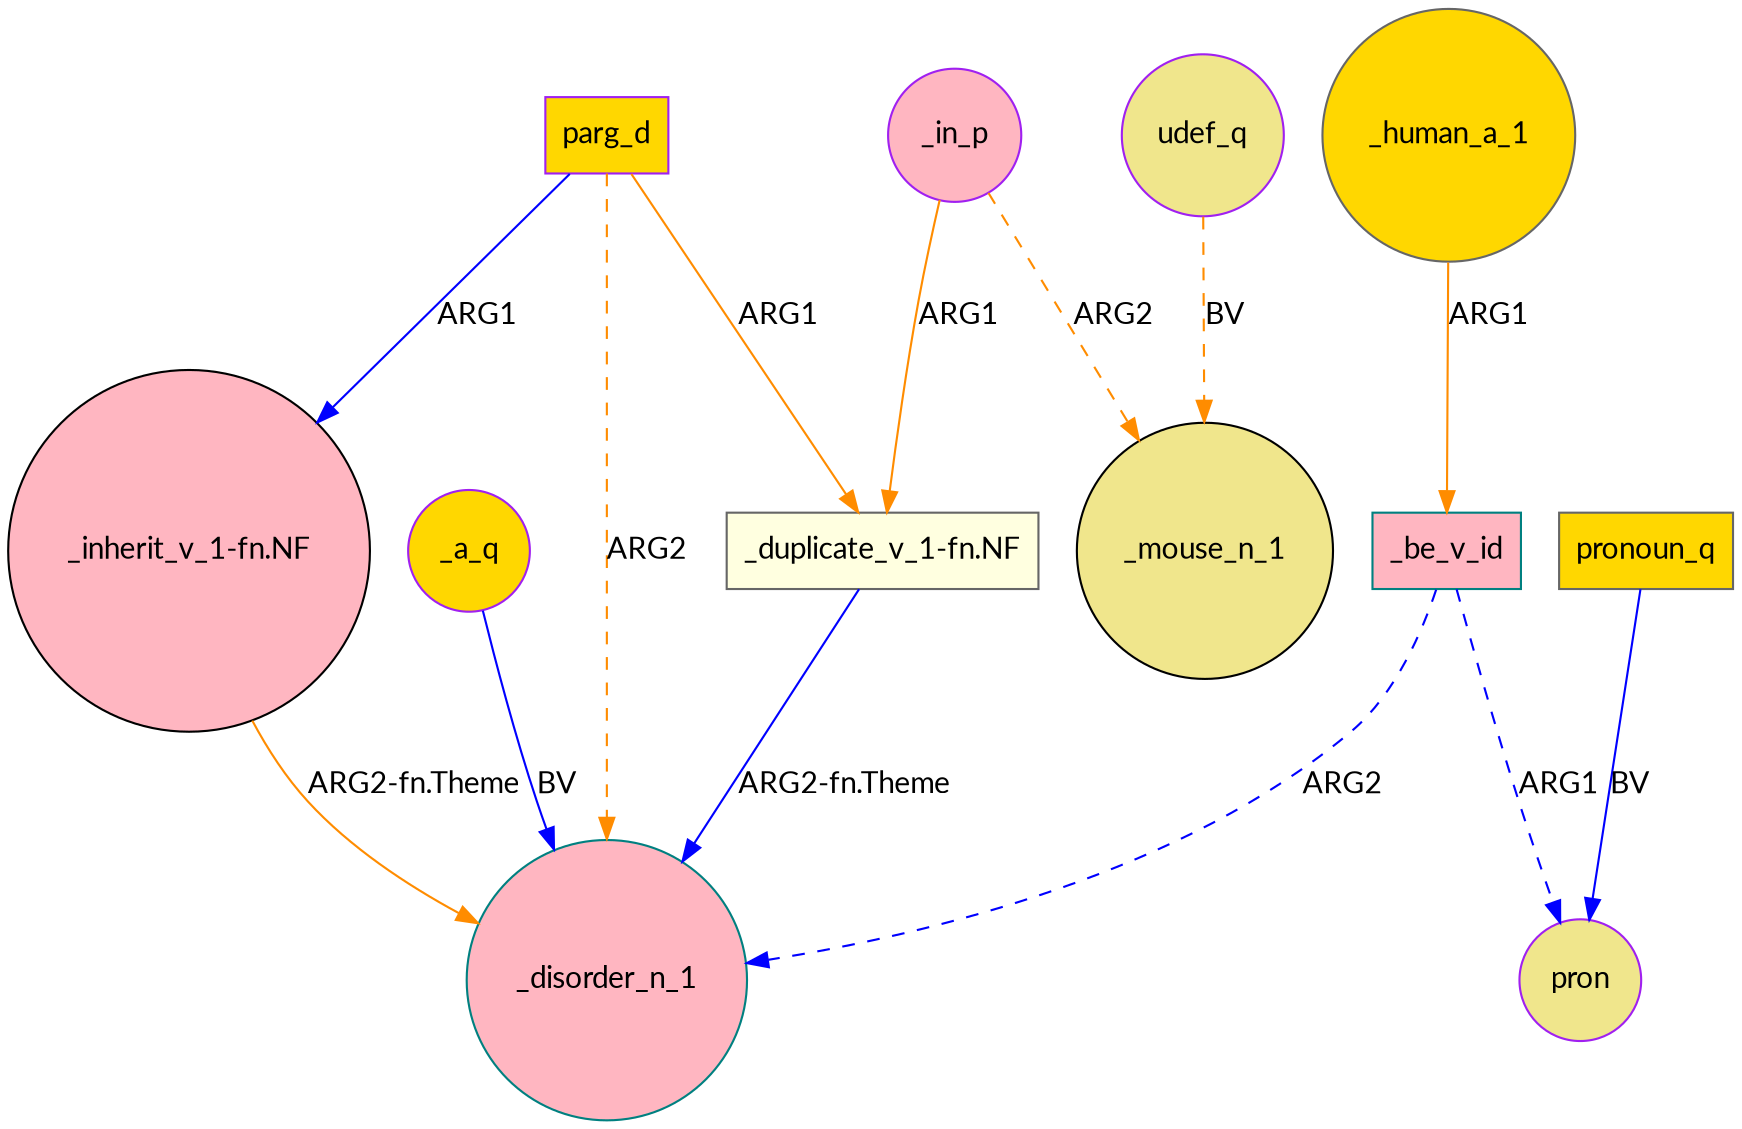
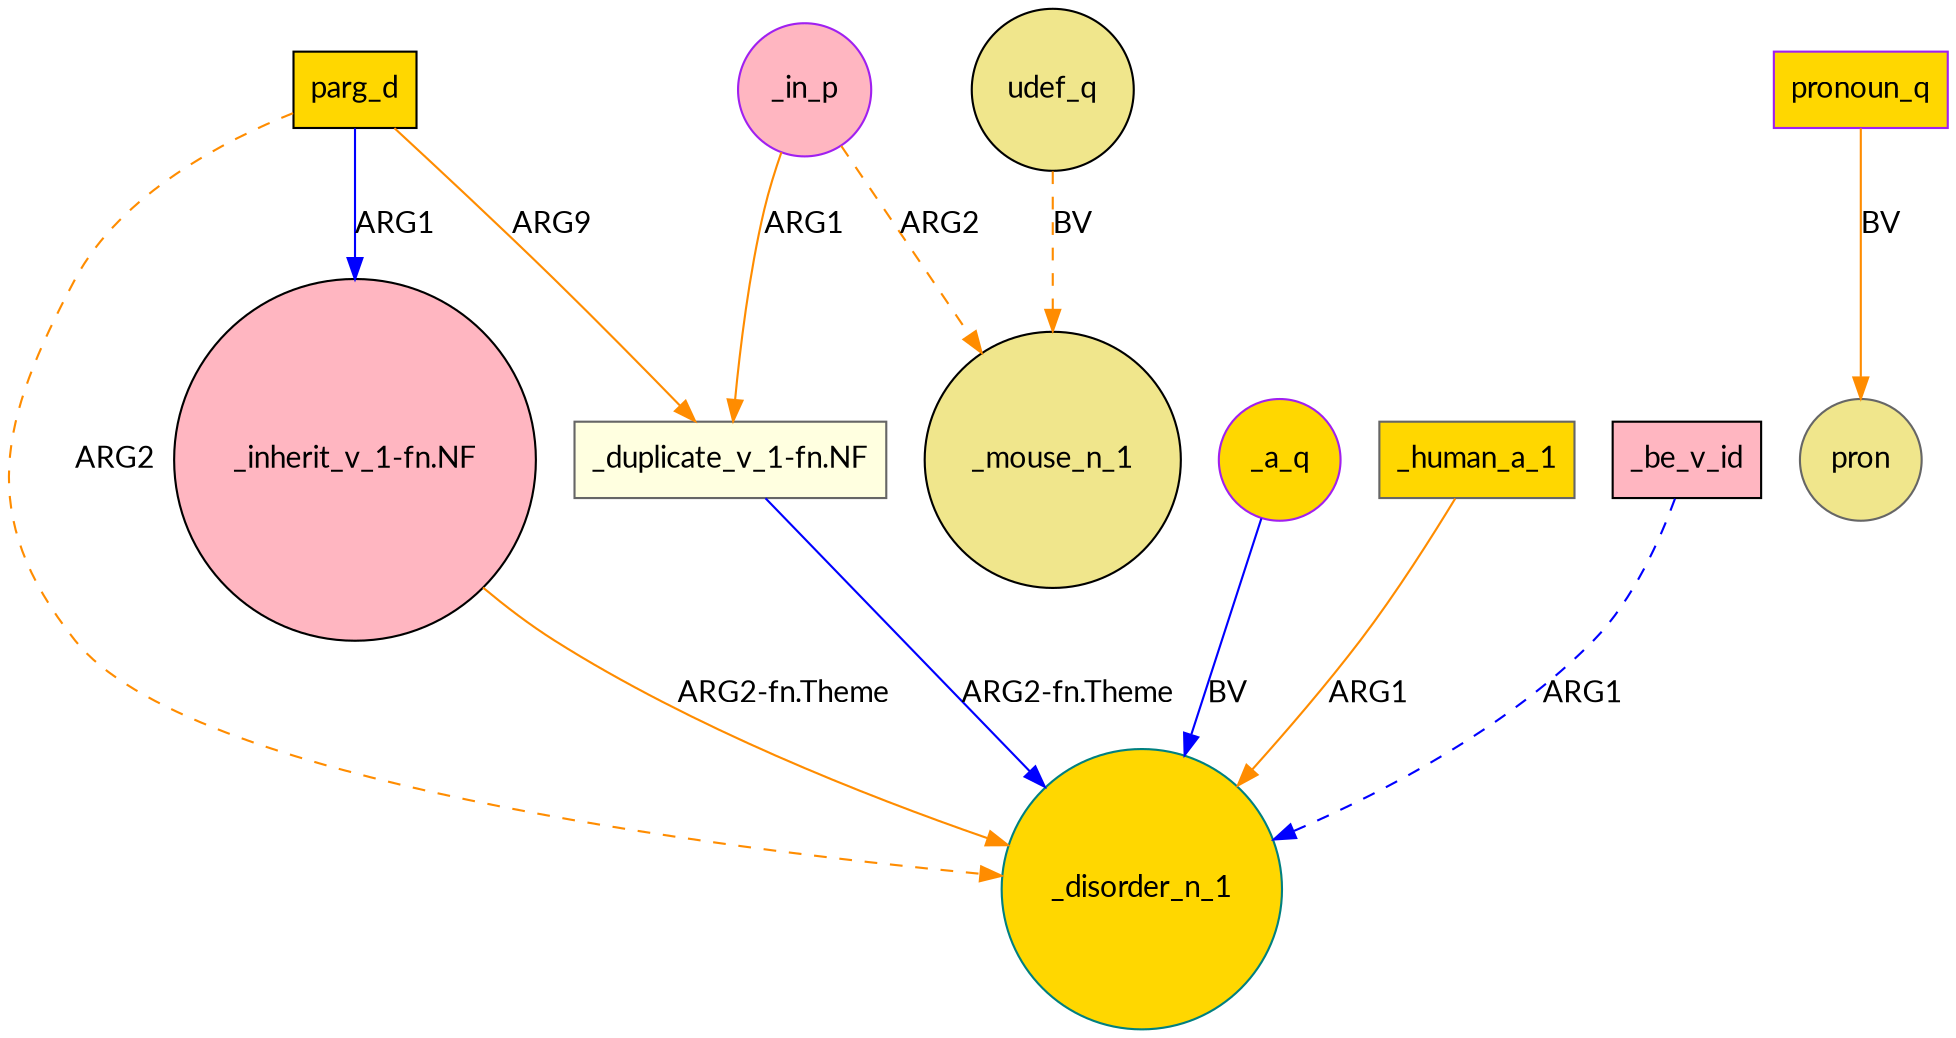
node "parg_d": color purple -> black
node "udef_q": color purple -> black
node "_human_a_1": shape circle -> box
edge "parg_d" -> "_duplicate_v_1-fn.NF": label "ARG1" -> "ARG9"
edge "_human_a_1" -> "_be_v_id": now "_human_a_1" -> "_disorder_n_1"
node "_be_v_id": color teal -> black
node "pronoun_q": color gray40 -> purple
edge "pronoun_q" -> "pron": color blue -> darkorange
edge "_be_v_id" -> "pron": removed, label "ARG1"
edge "_be_v_id" -> "_disorder_n_1": label "ARG2" -> "ARG1"
node "_disorder_n_1": fillcolor lightpink -> gold
node "pron": color purple -> gray40
